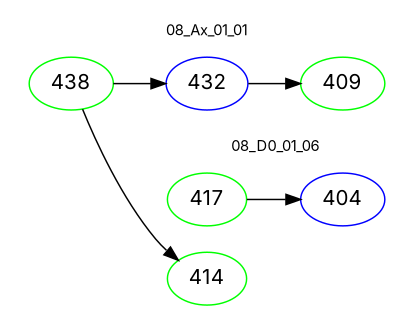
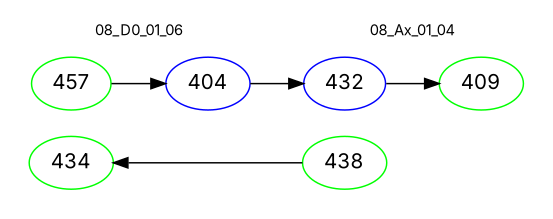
cluster "08_Ax_01_01": label "08_Ax_01_01" -> "08_Ax_01_04"
edge "438" -> "432": now "404" -> "432"
node "417": label "417" -> "457"
node "414": label "414" -> "434"
